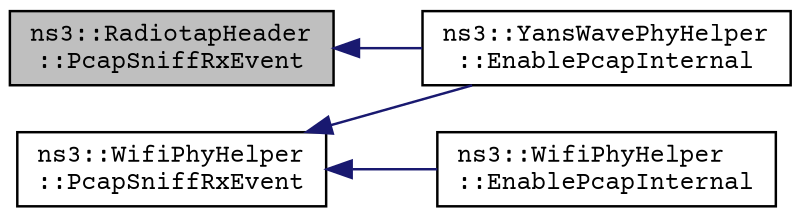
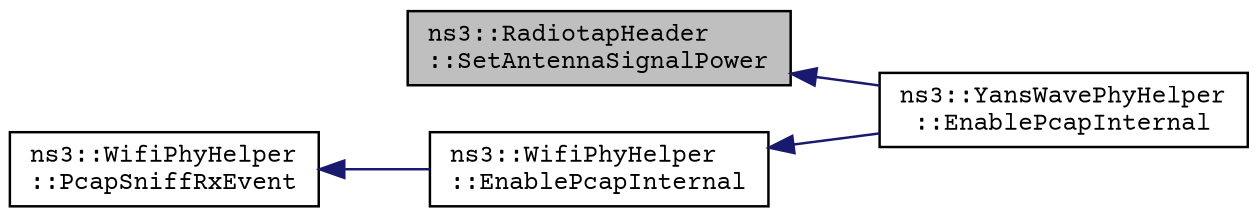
node "ns3::RadiotapHeader ::PcapSniffRxEvent": label "ns3::RadiotapHeader ::PcapSniffRxEvent" -> "ns3::RadiotapHeader ::SetAntennaSignalPower"
edge "ns3::YansWavePhyHelper ::EnablePcapInternal" -> "ns3::WifiPhyHelper ::PcapSniffRxEvent": now "ns3::YansWavePhyHelper ::EnablePcapInternal" -> "ns3::WifiPhyHelper ::EnablePcapInternal"
